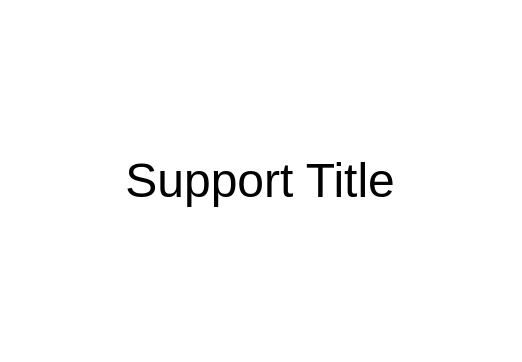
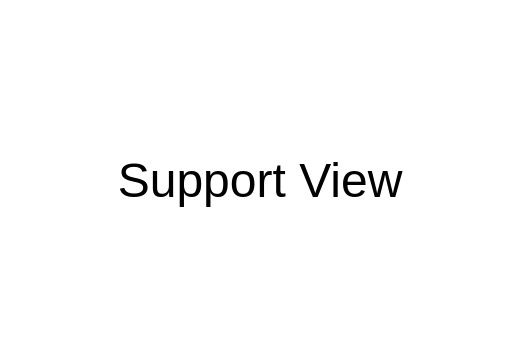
node "Support Title": label "Support Title" -> "Support View"
